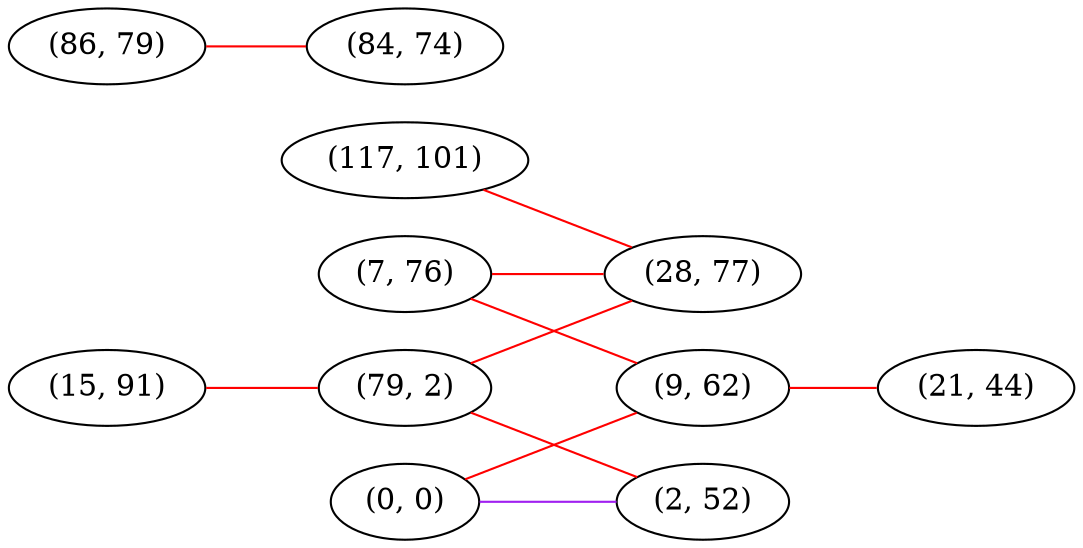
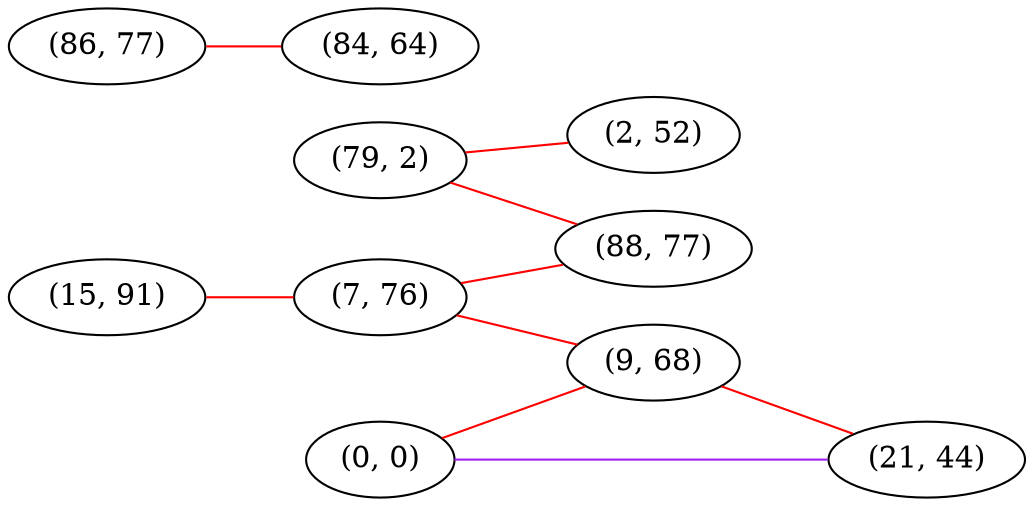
node "(86, 79)": label "(86, 79)" -> "(86, 77)"
node "(84, 74)": label "(84, 74)" -> "(84, 64)"
node "(117, 101)": removed
node "(28, 77)": label "(28, 77)" -> "(88, 77)"
edge "(15, 91)" -- "(79, 2)": now "(15, 91)" -- "(7, 76)"
node "(9, 62)": label "(9, 62)" -> "(9, 68)"
edge "(0, 0)" -- "(2, 52)": now "(0, 0)" -- "(21, 44)"
